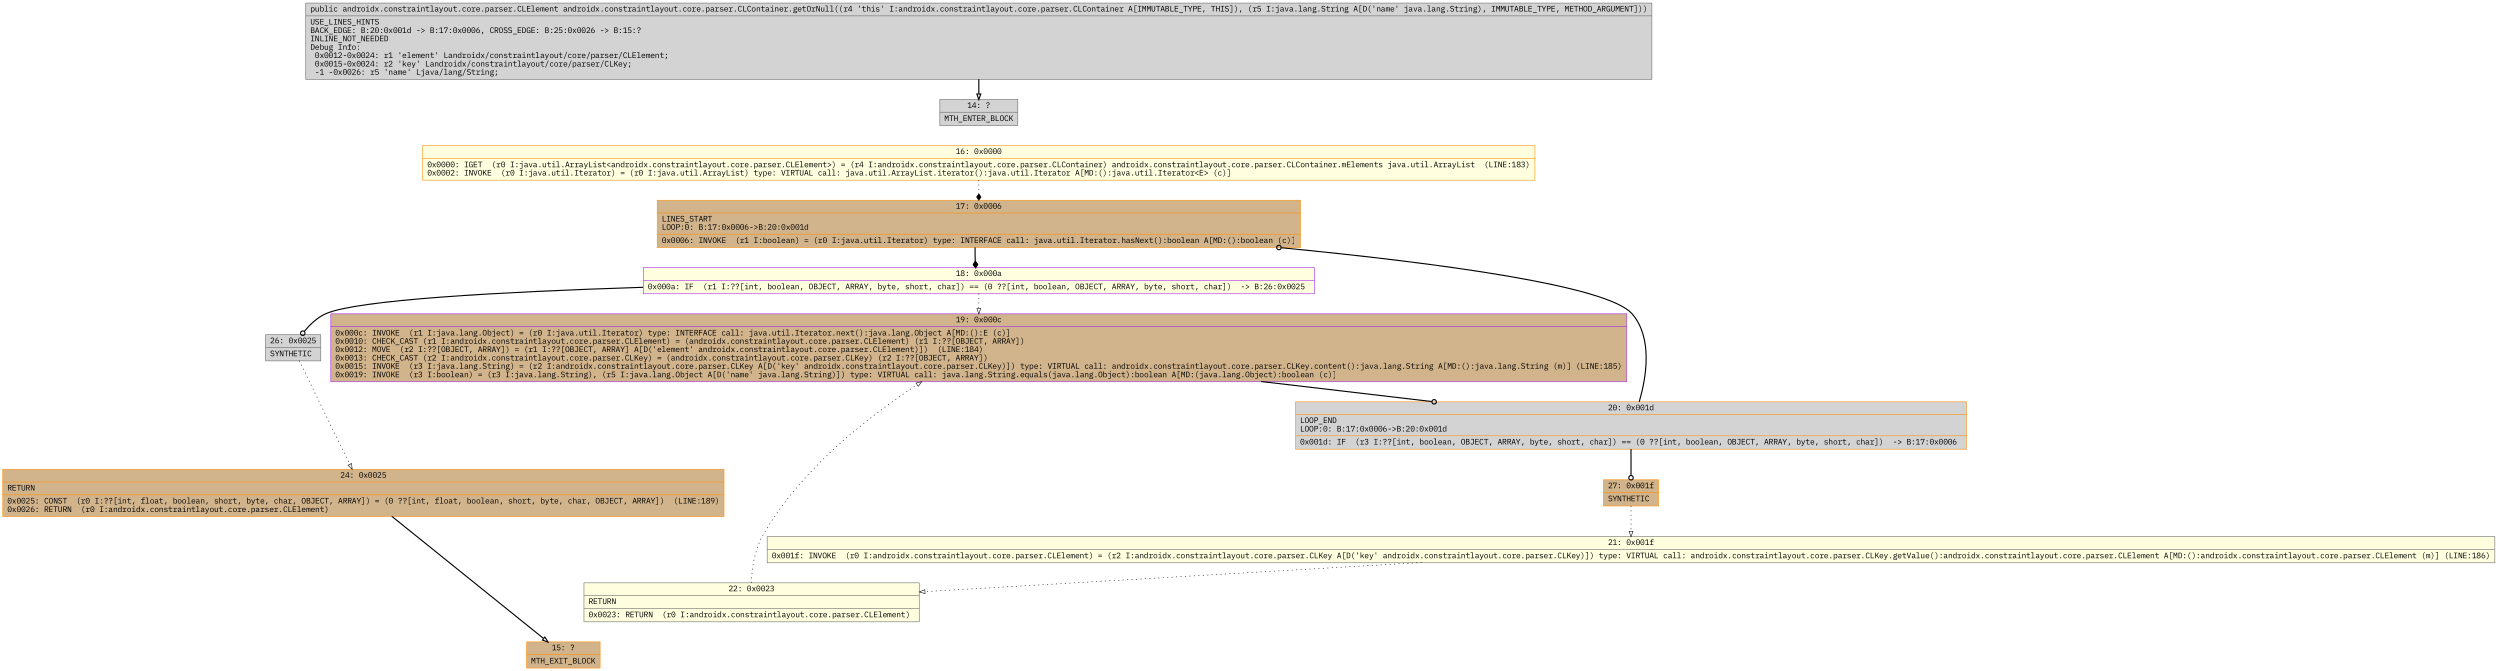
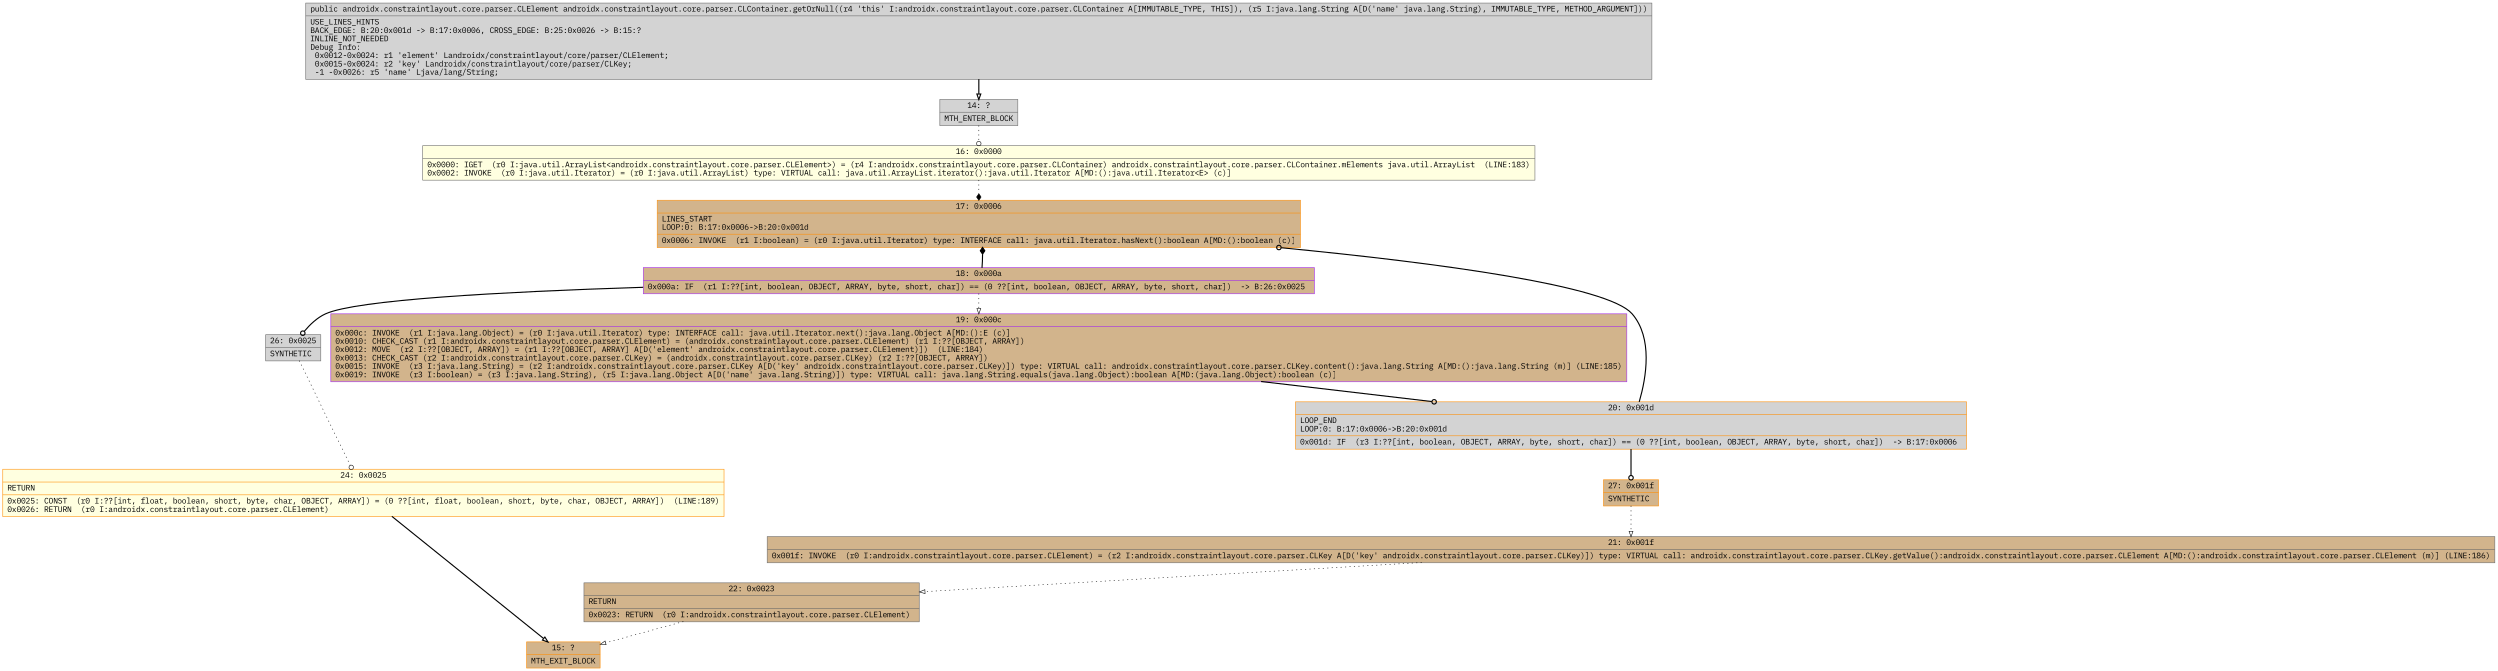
edge "14: ?" -> "16: 0x0000": added
node "16: 0x0000": color darkorange -> gray40
edge "17: 0x0006" -> "18: 0x000a": reversed
node "18: 0x000a": fillcolor lightyellow -> tan
edge "26: 0x0025" -> "24: 0x0025": arrowhead onormal -> odot
edge "22: 0x0023" -> "19: 0x000c": now "22: 0x0023" -> "15: ?"
node "24: 0x0025": fillcolor tan -> lightyellow
node "21: 0x001f": fillcolor lightyellow -> tan
node "22: 0x0023": fillcolor lightyellow -> tan
